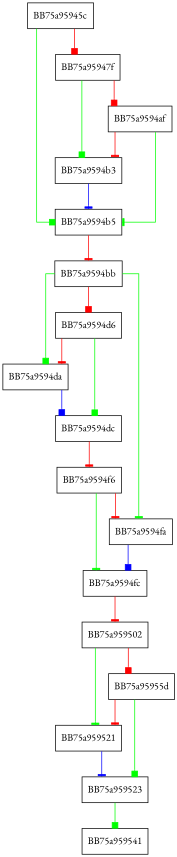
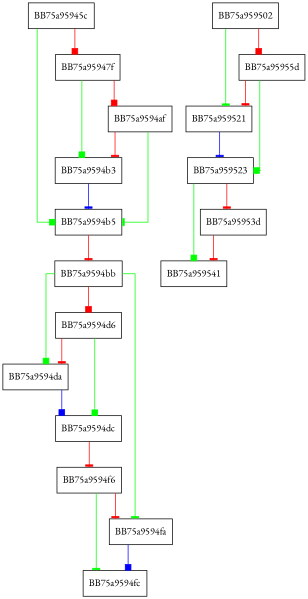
node "BB75a95953d": added
edge "BB75a9594fc" -> "BB75a959502": removed
